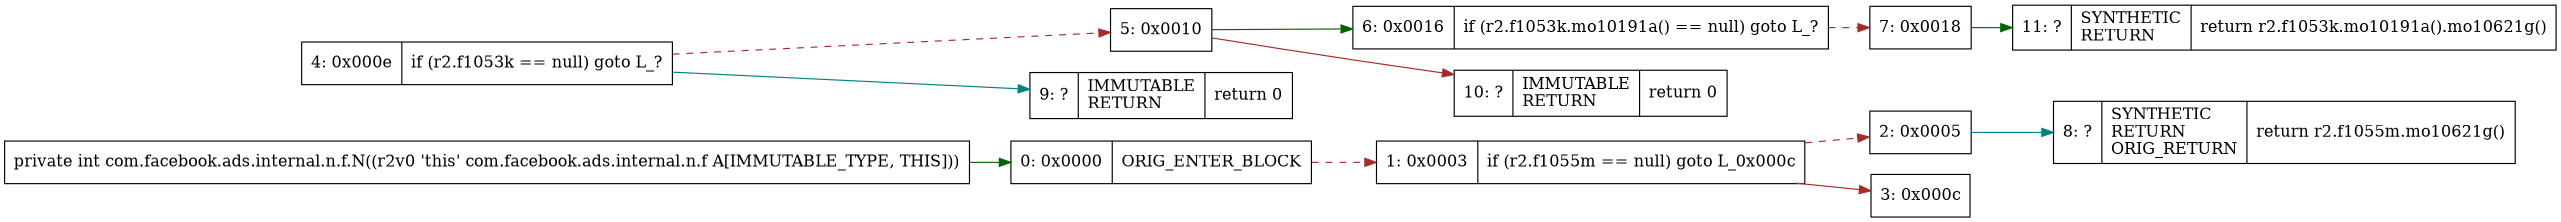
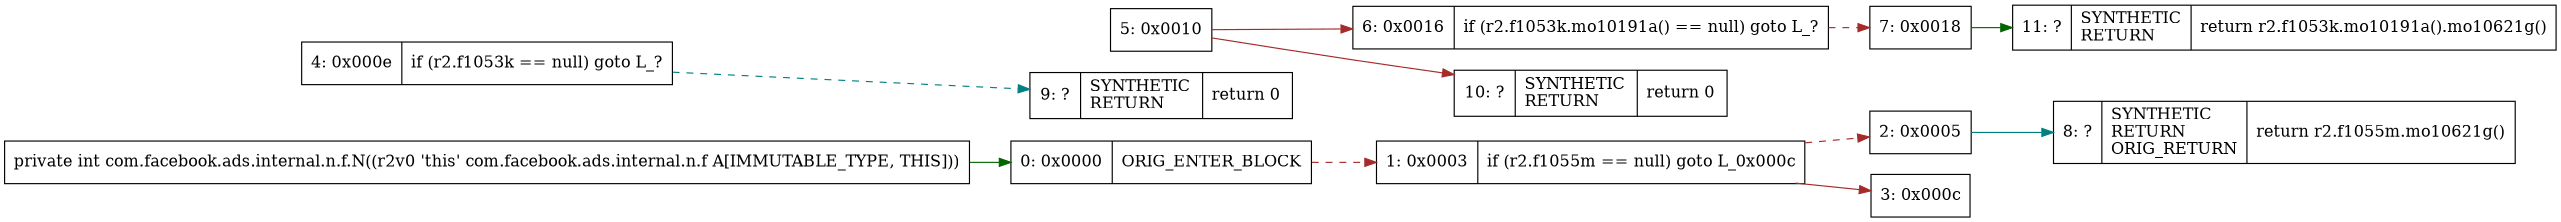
edge "5: 0x0010" -> "6: 0x0016": color darkgreen -> brown
edge "4: 0x000e" -> "5: 0x0010": removed
edge "4: 0x000e" -> "9: ?": style solid -> dashed
node "10: ?": text "IMMUTABLE" -> "SYNTHETIC"
node "9: ?": text "IMMUTABLE" -> "SYNTHETIC"
